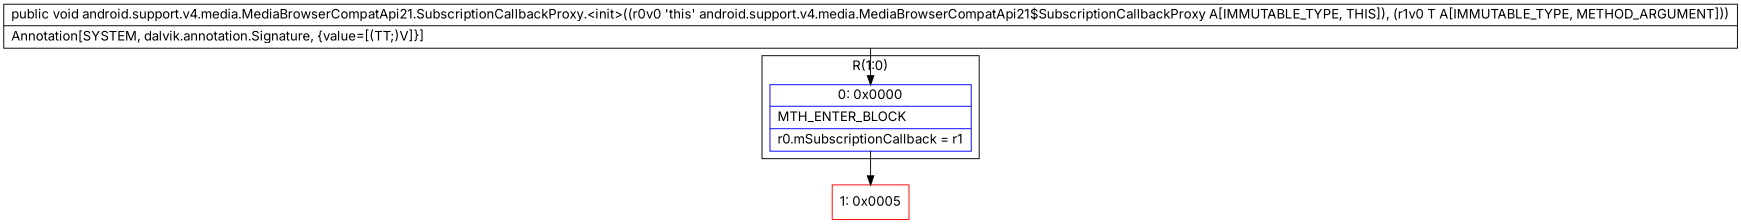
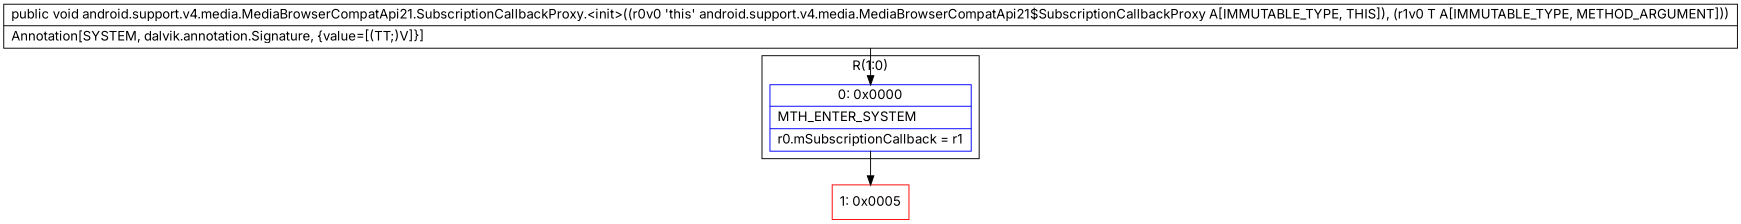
node "0: 0x0000": text "MTH_ENTER_BLOCK" -> "MTH_ENTER_SYSTEM"
